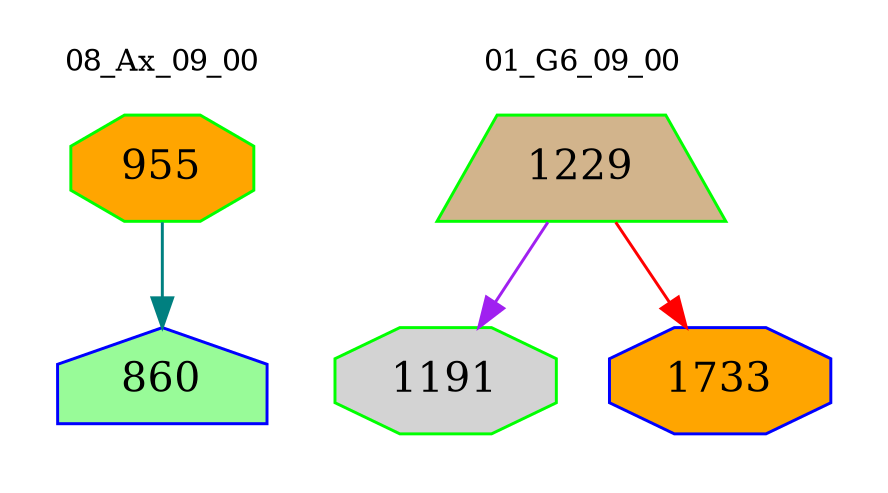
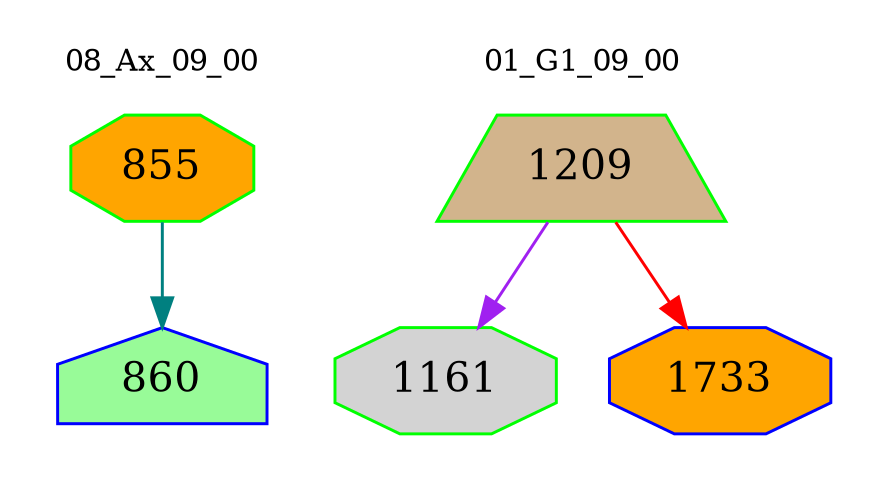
cluster "01_G6_09_00": label "01_G6_09_00" -> "01_G1_09_00"
node "955": label "955" -> "855"
node "1229": label "1229" -> "1209"
node "1191": label "1191" -> "1161"
